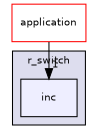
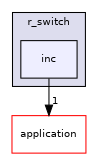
edge "application" -> "inc": reversed
